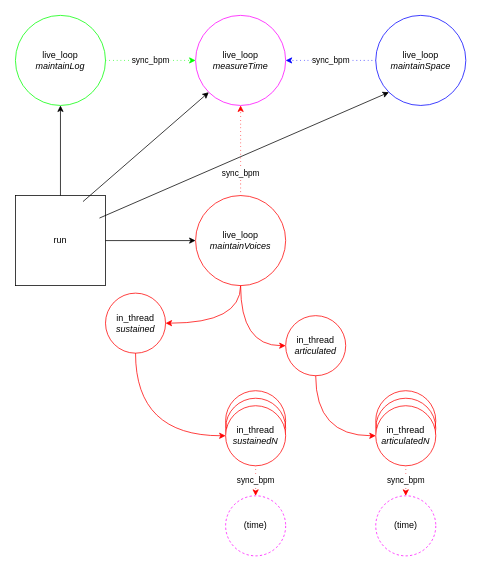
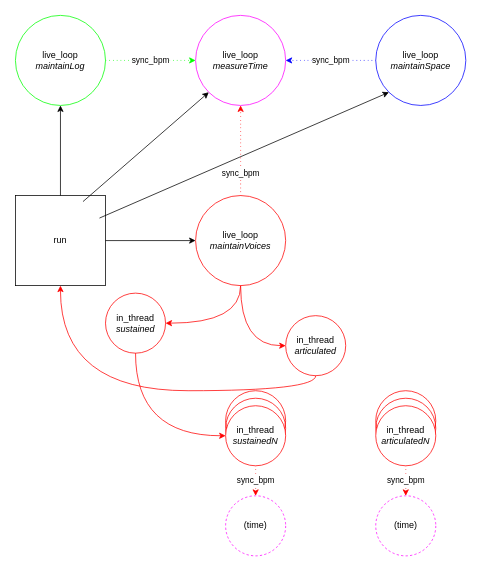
edge "in_thread articulated" -> "in_thread articulatedN": now "in_thread articulated" -> "run"
